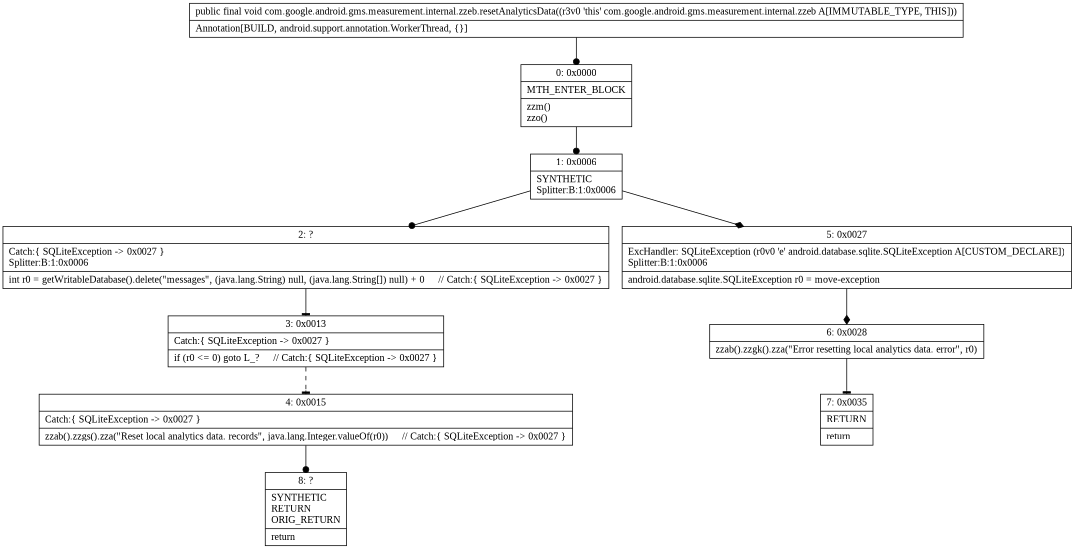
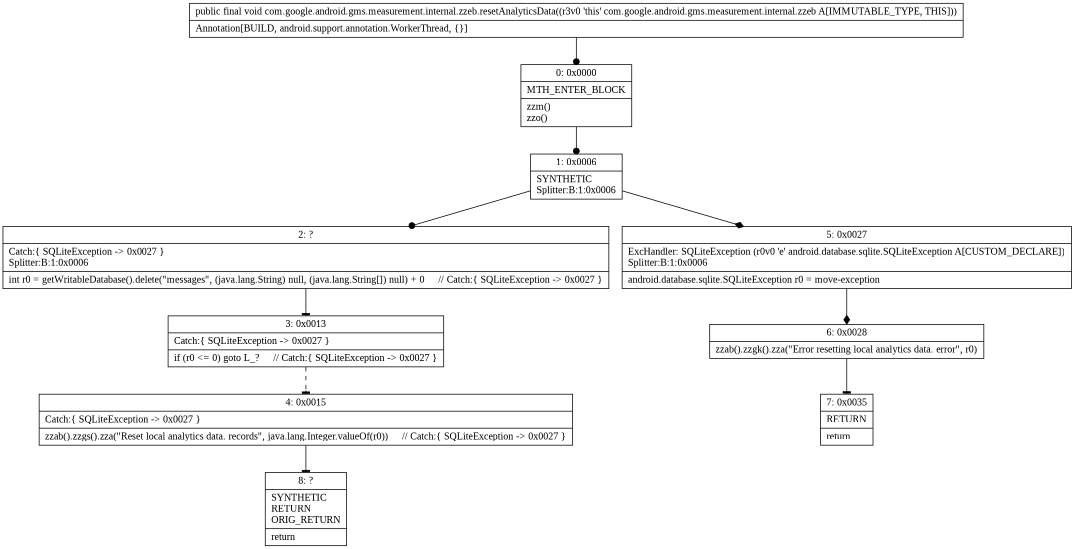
edge "4: 0x0015" -> "8: ?": arrowhead dot -> tee
